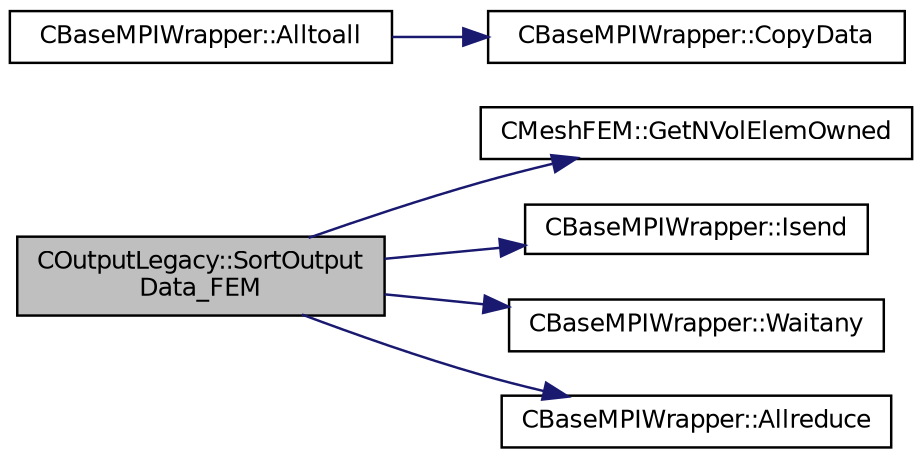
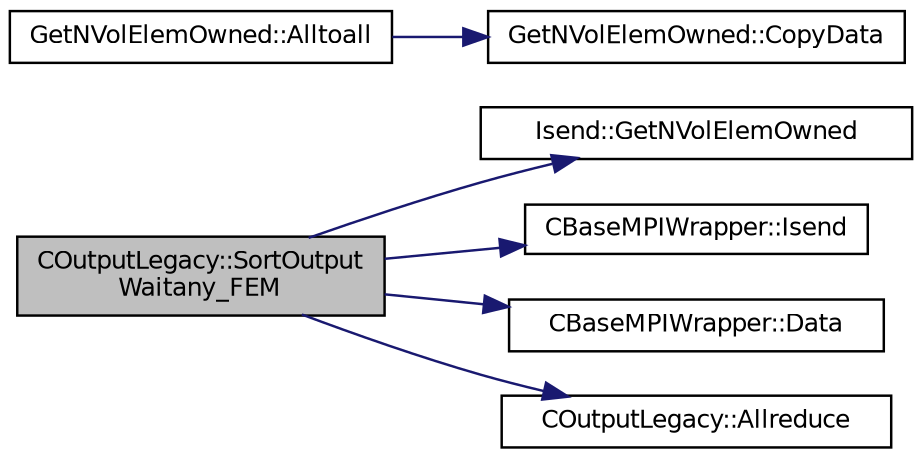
node "CBaseMPIWrapper::Alltoall": label "CBaseMPIWrapper::Alltoall" -> "GetNVolElemOwned::Alltoall"
node "CBaseMPIWrapper::CopyData": label "CBaseMPIWrapper::CopyData" -> "GetNVolElemOwned::CopyData"
node "CMeshFEM::GetNVolElemOwned": label "CMeshFEM::GetNVolElemOwned" -> "Isend::GetNVolElemOwned"
node "COutputLegacy::SortOutput Data_FEM": label "COutputLegacy::SortOutput Data_FEM" -> "COutputLegacy::SortOutput Waitany_FEM"
node "CBaseMPIWrapper::Waitany": label "CBaseMPIWrapper::Waitany" -> "CBaseMPIWrapper::Data"
node "CBaseMPIWrapper::Allreduce": label "CBaseMPIWrapper::Allreduce" -> "COutputLegacy::Allreduce"
